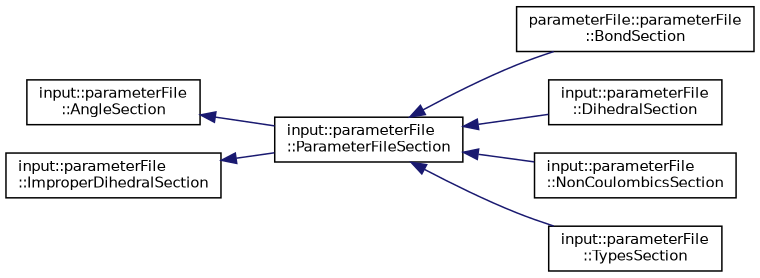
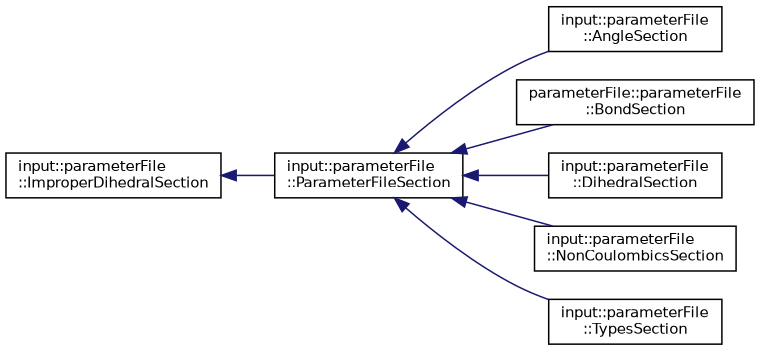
edge "input::parameterFile ::ParameterFileSection" -> "input::parameterFile ::AngleSection": reversed
